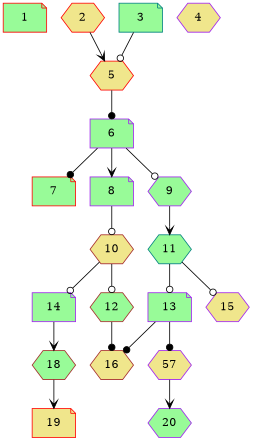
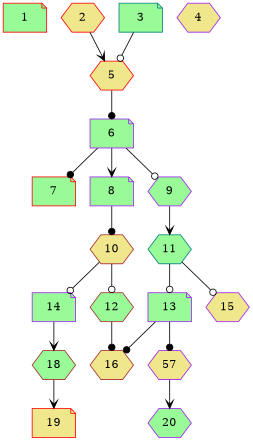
edge "8" -> "10": arrowhead odot -> dot
